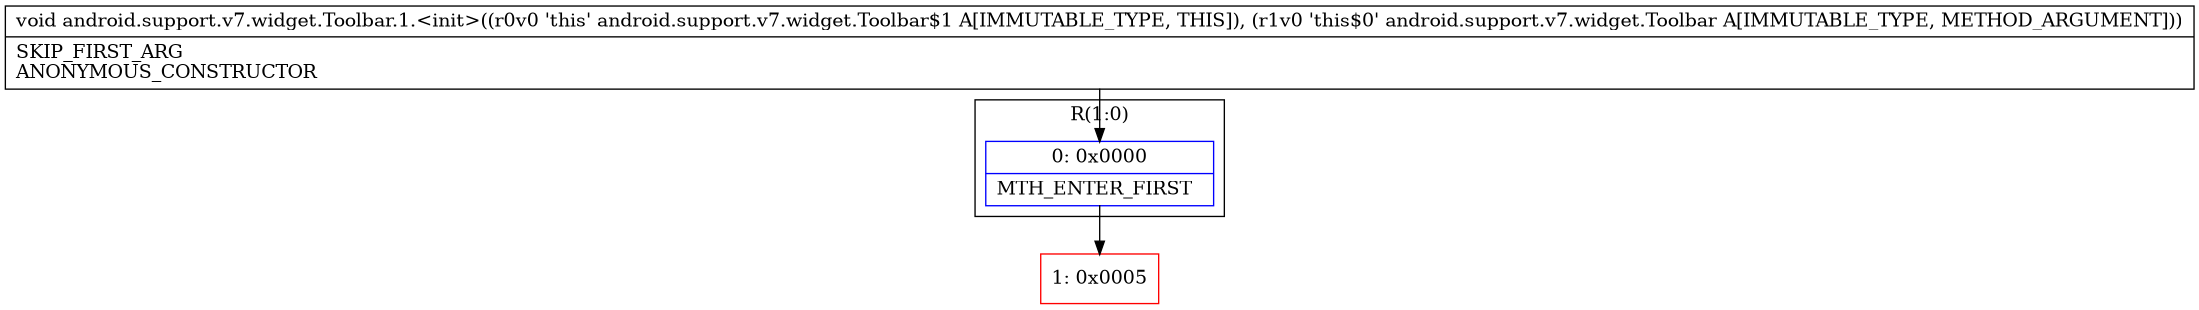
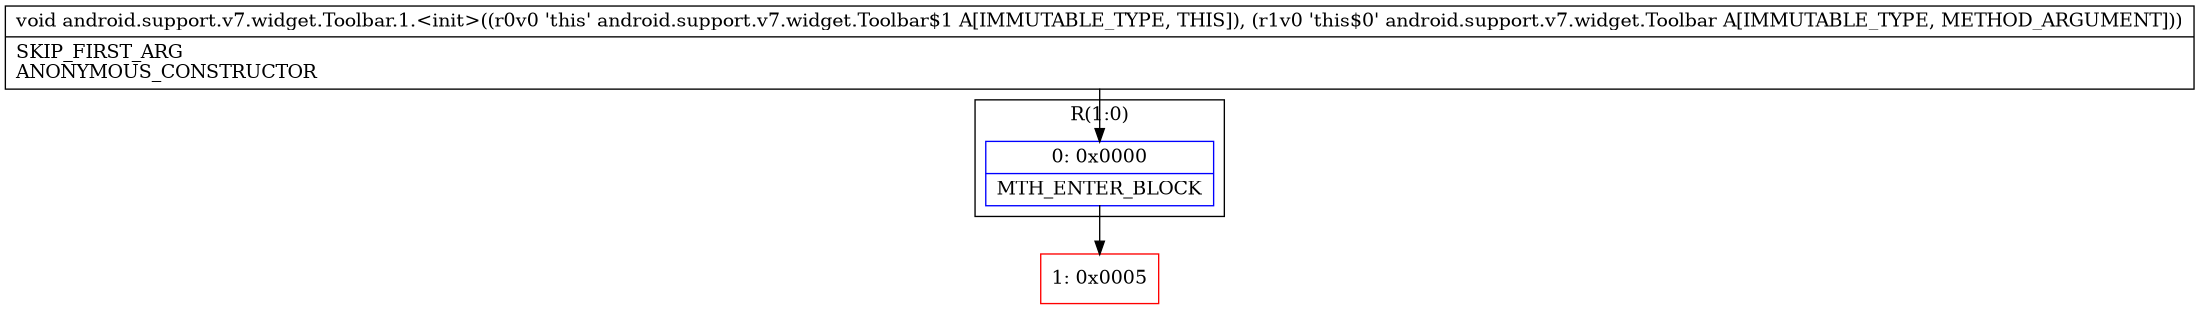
node "0: 0x0000": text "MTH_ENTER_FIRST" -> "MTH_ENTER_BLOCK"
